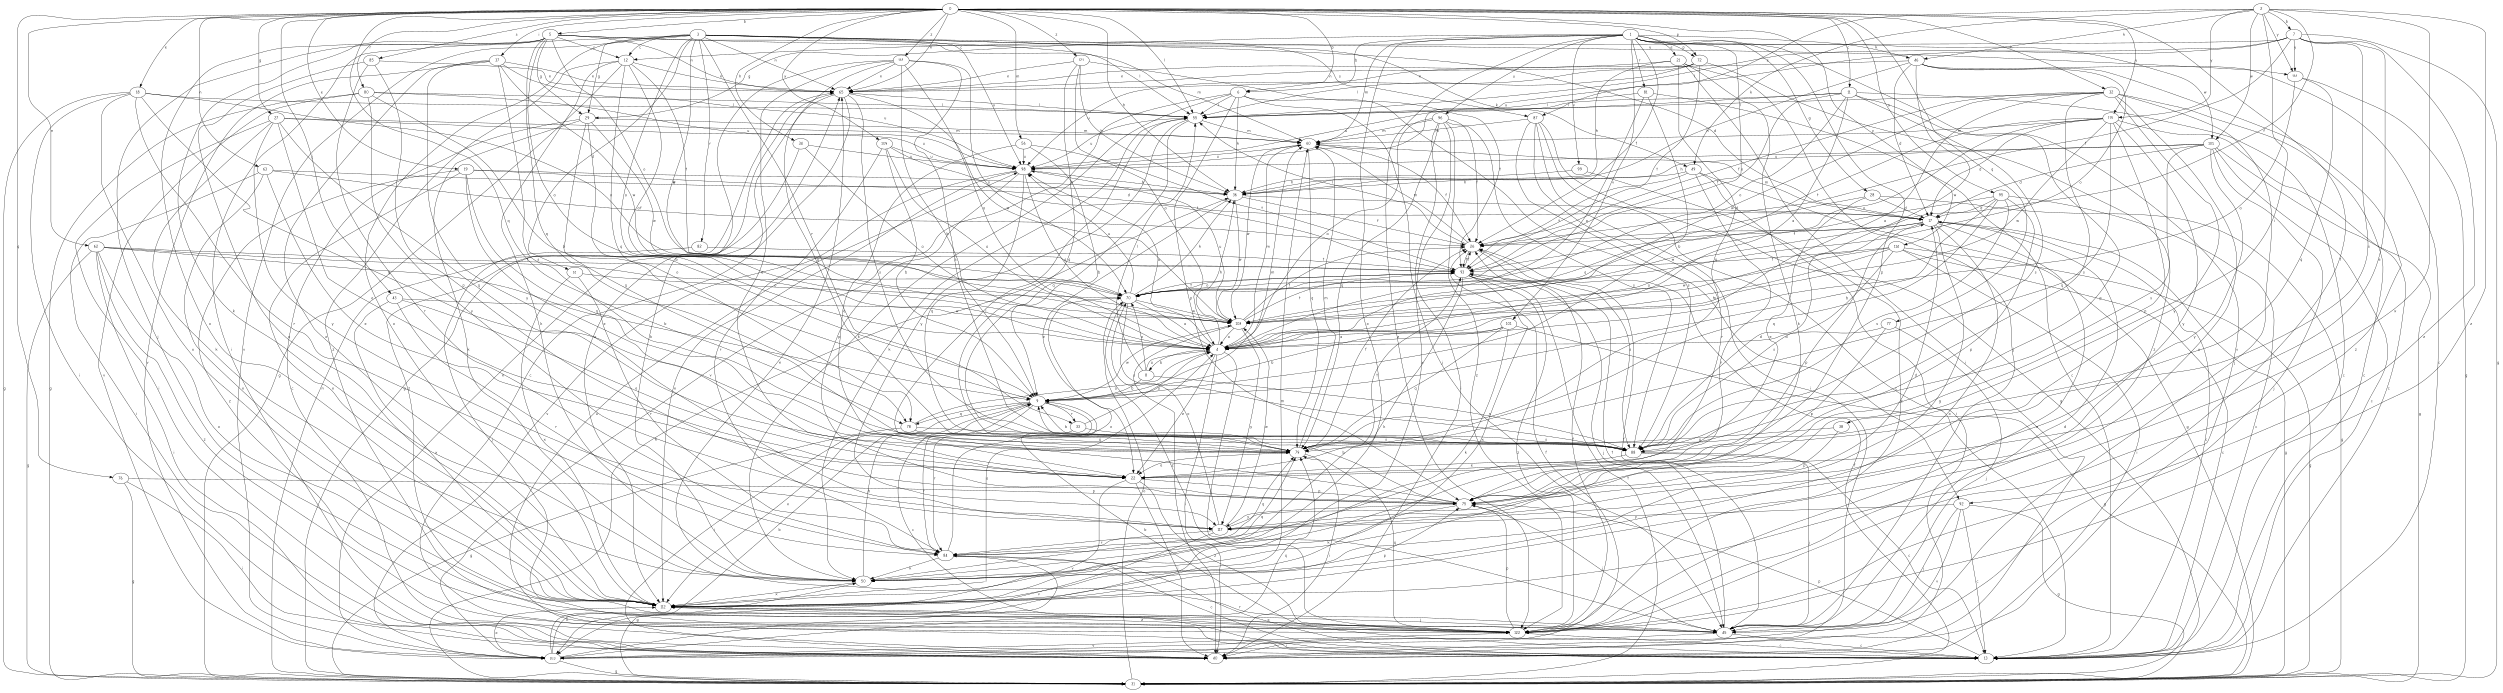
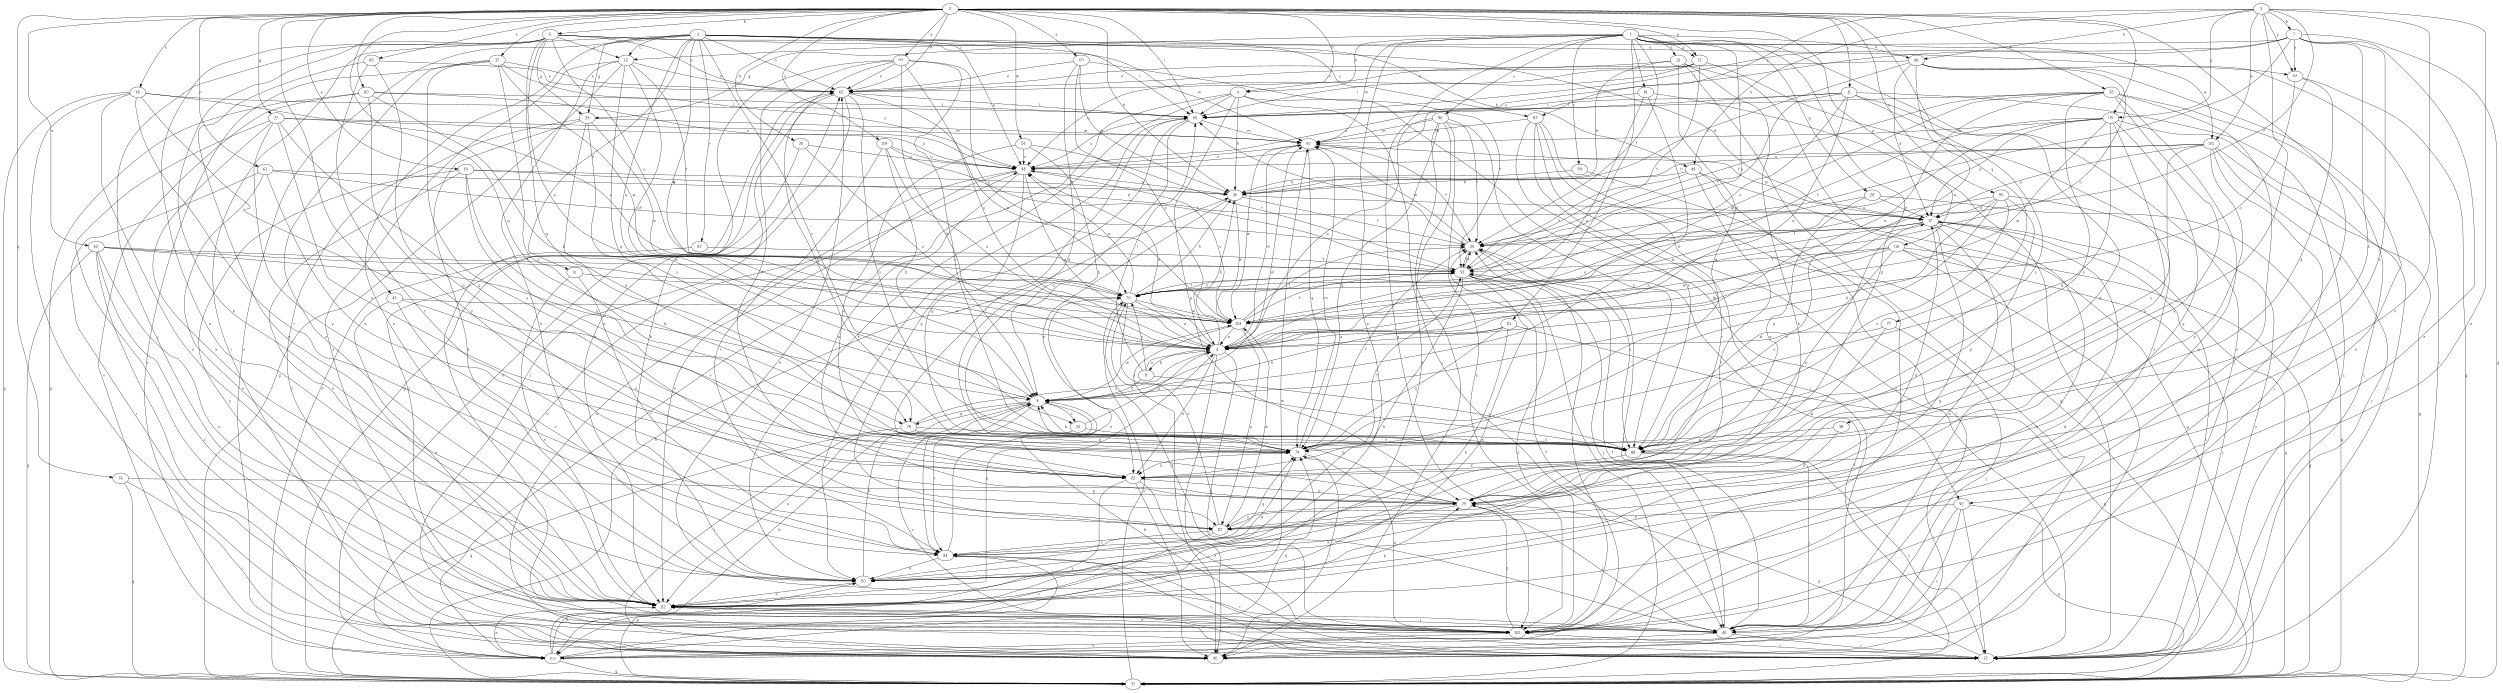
node "101": label "101" -> "111"
